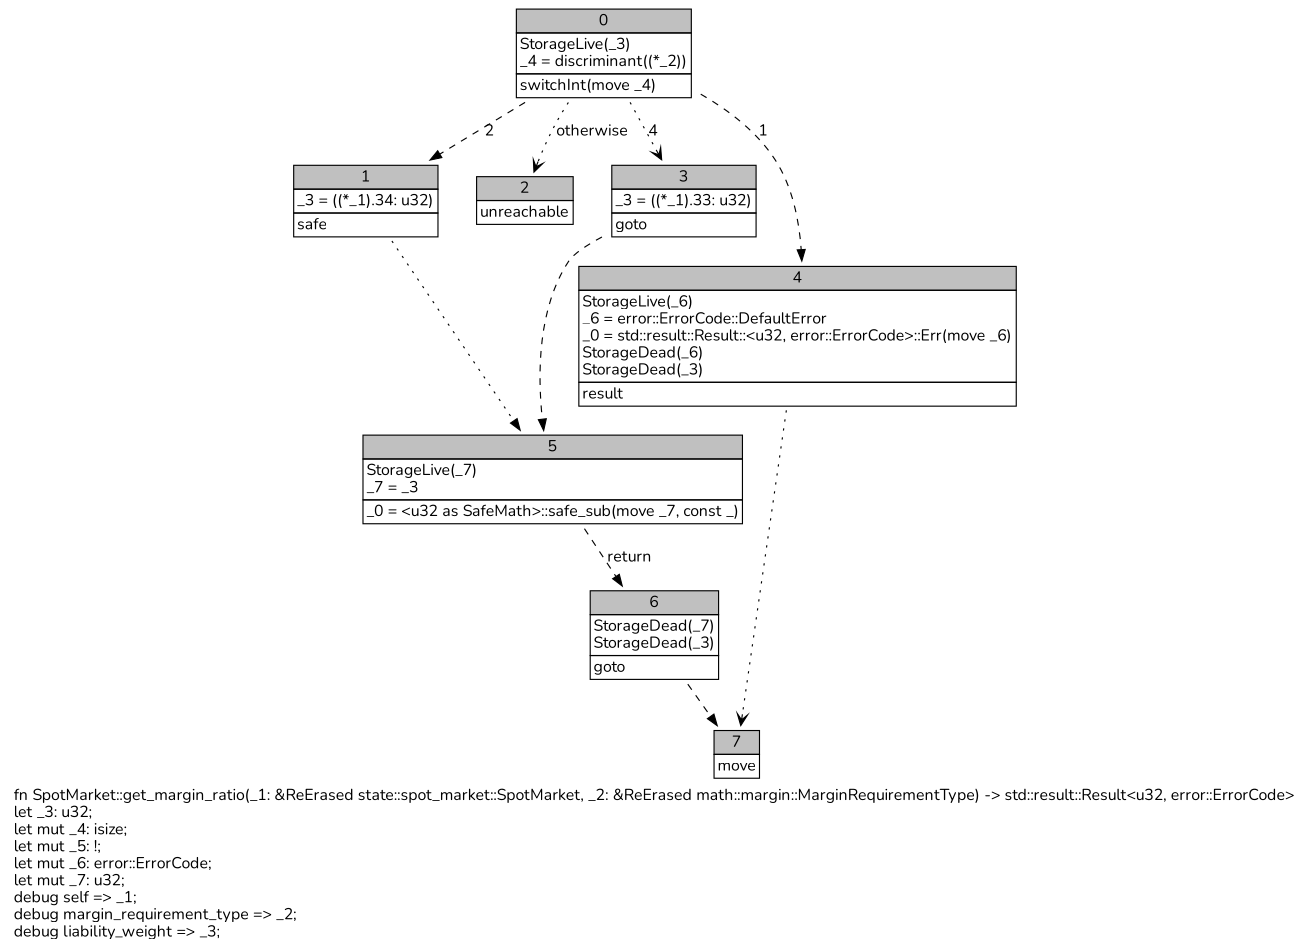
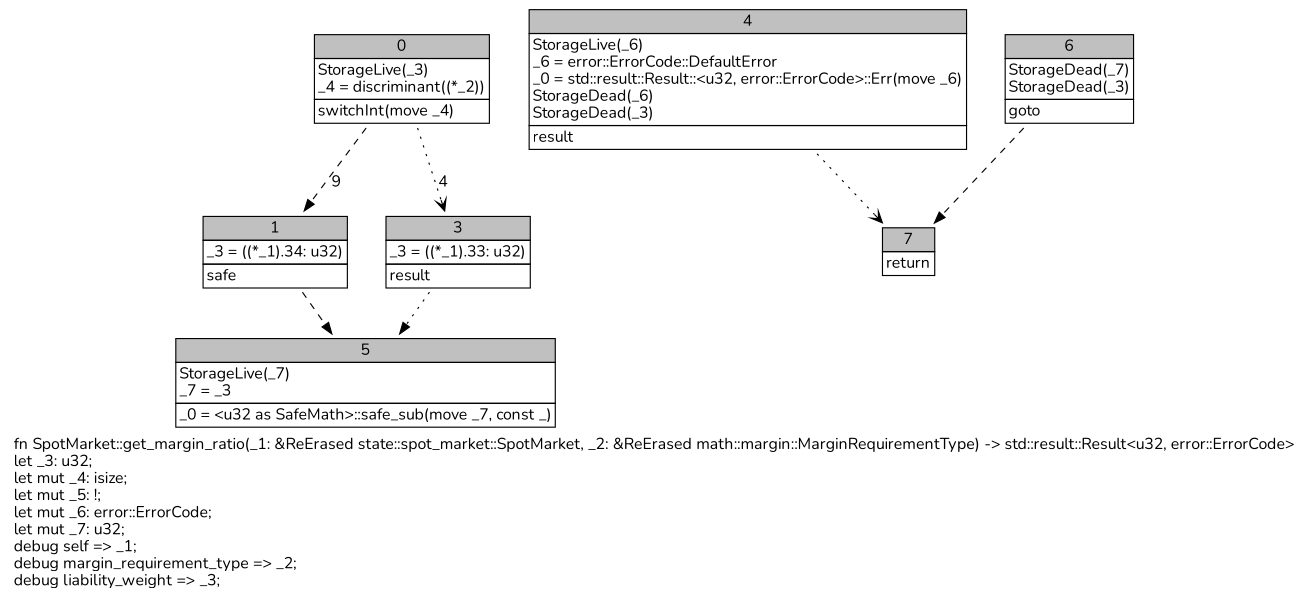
edge "0" -> "1": label "2" -> "9"
edge "0" -> "4": removed, label "1"
node "2": removed
node "3": text "goto" -> "result"
edge "3" -> "5": style dashed -> dotted
edge "1" -> "5": style dotted -> dashed
edge "5" -> "6": removed, label "return"
node "7": text "move" -> "return"
